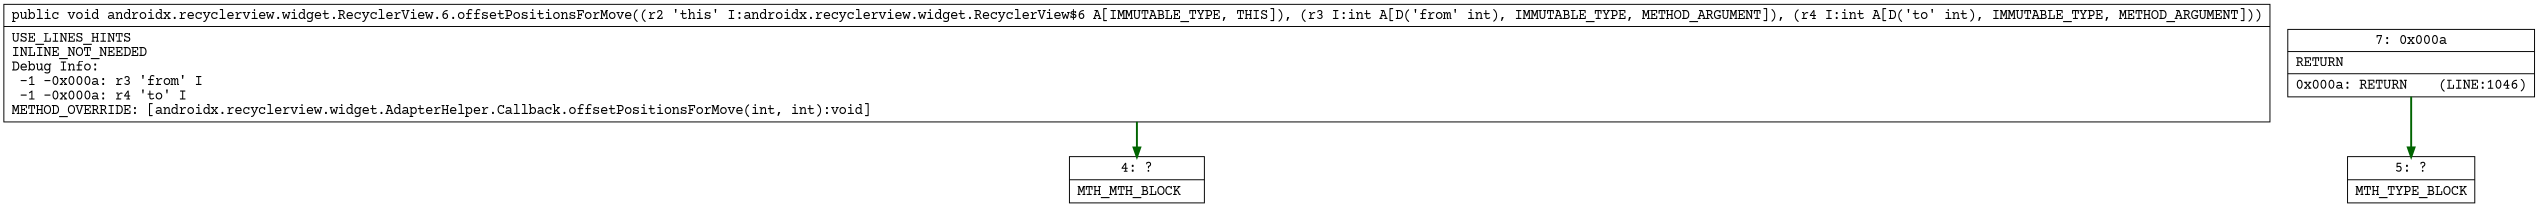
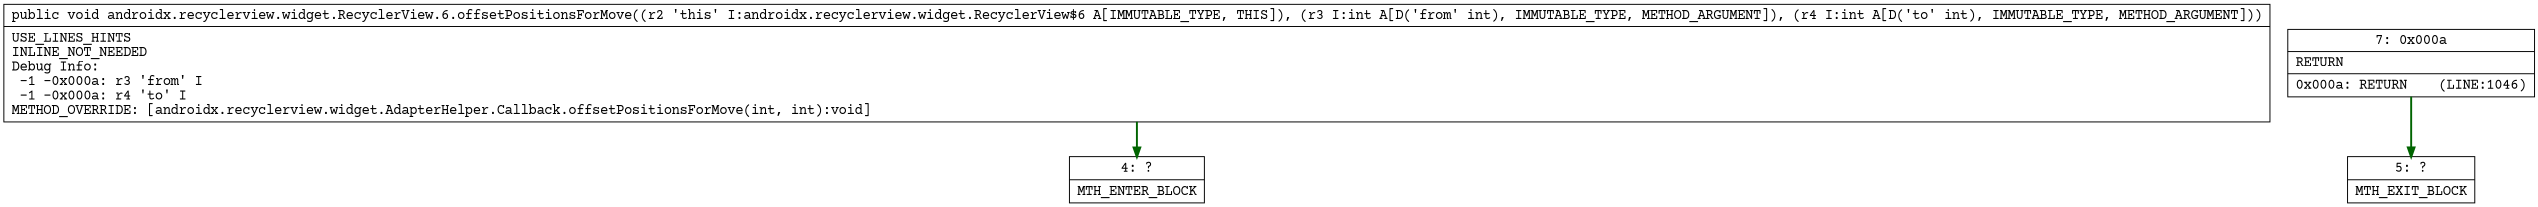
node "4: ?": text "MTH_MTH_BLOCK" -> "MTH_ENTER_BLOCK"
node "5: ?": text "MTH_TYPE_BLOCK" -> "MTH_EXIT_BLOCK"
